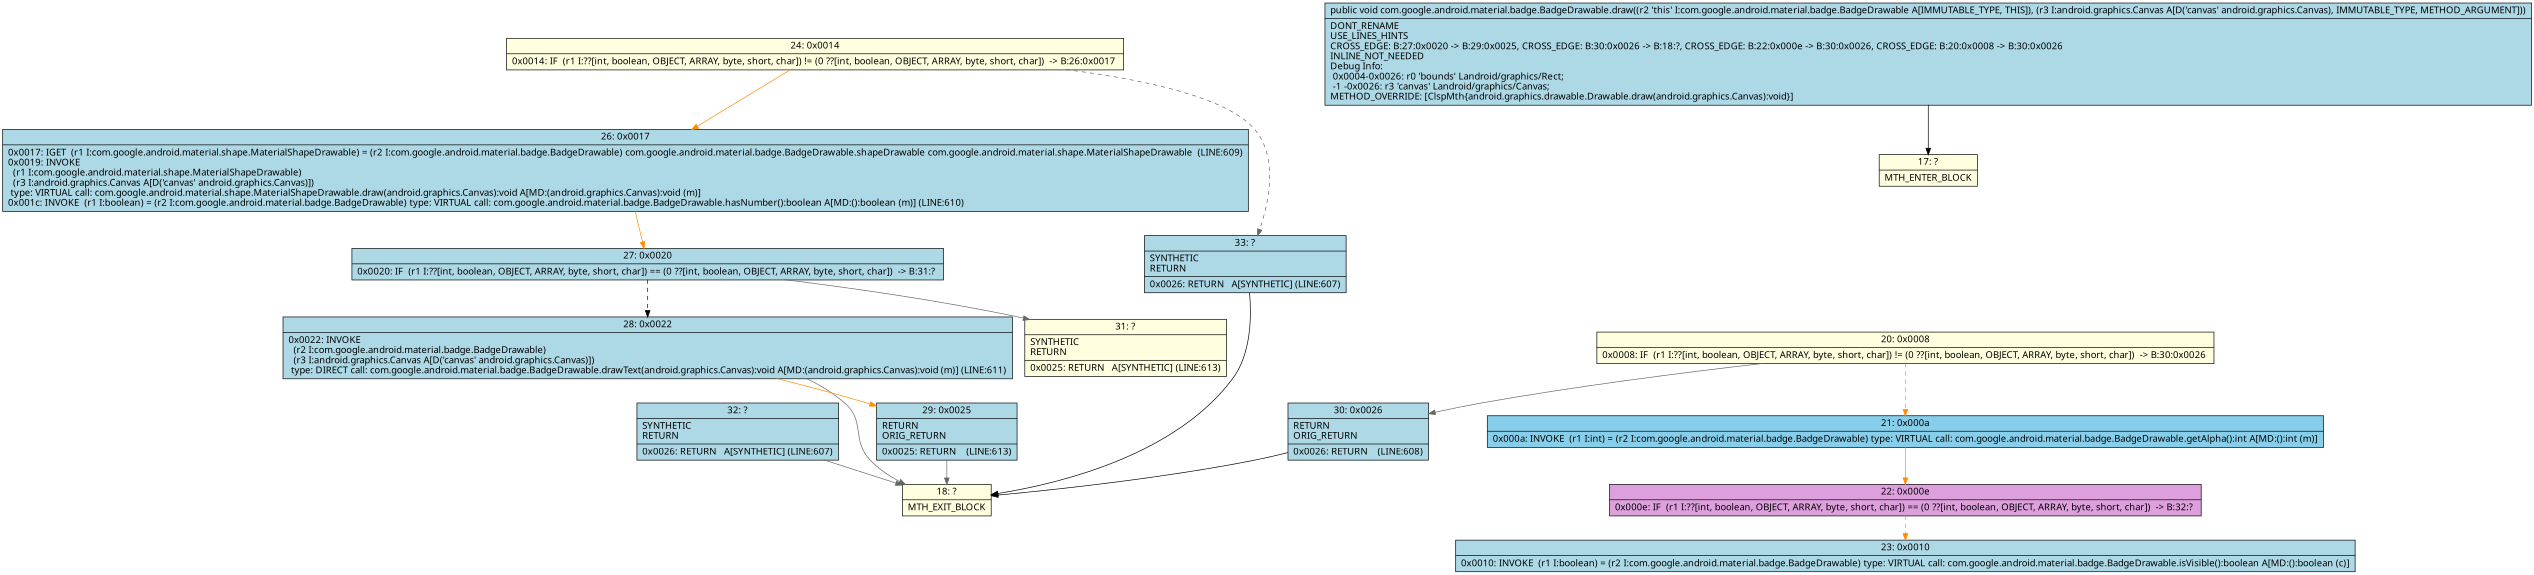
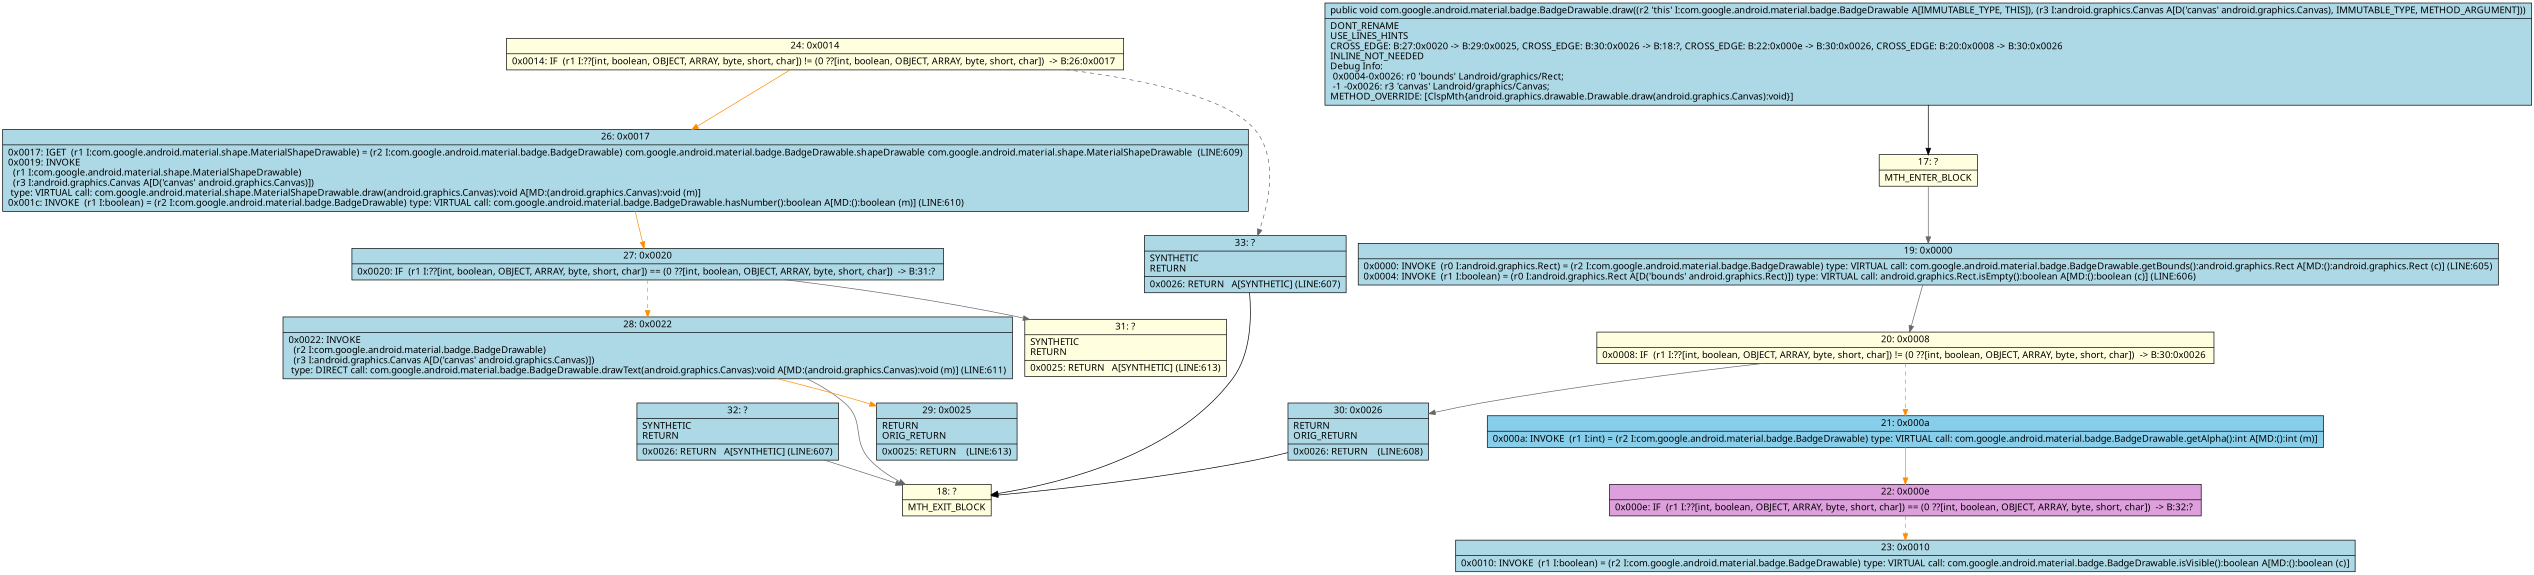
node "19: 0x0000": added
edge "27: 0x0020" -> "28: 0x0022": color black -> darkorange
edge "29: 0x0025" -> "18: ?": removed
